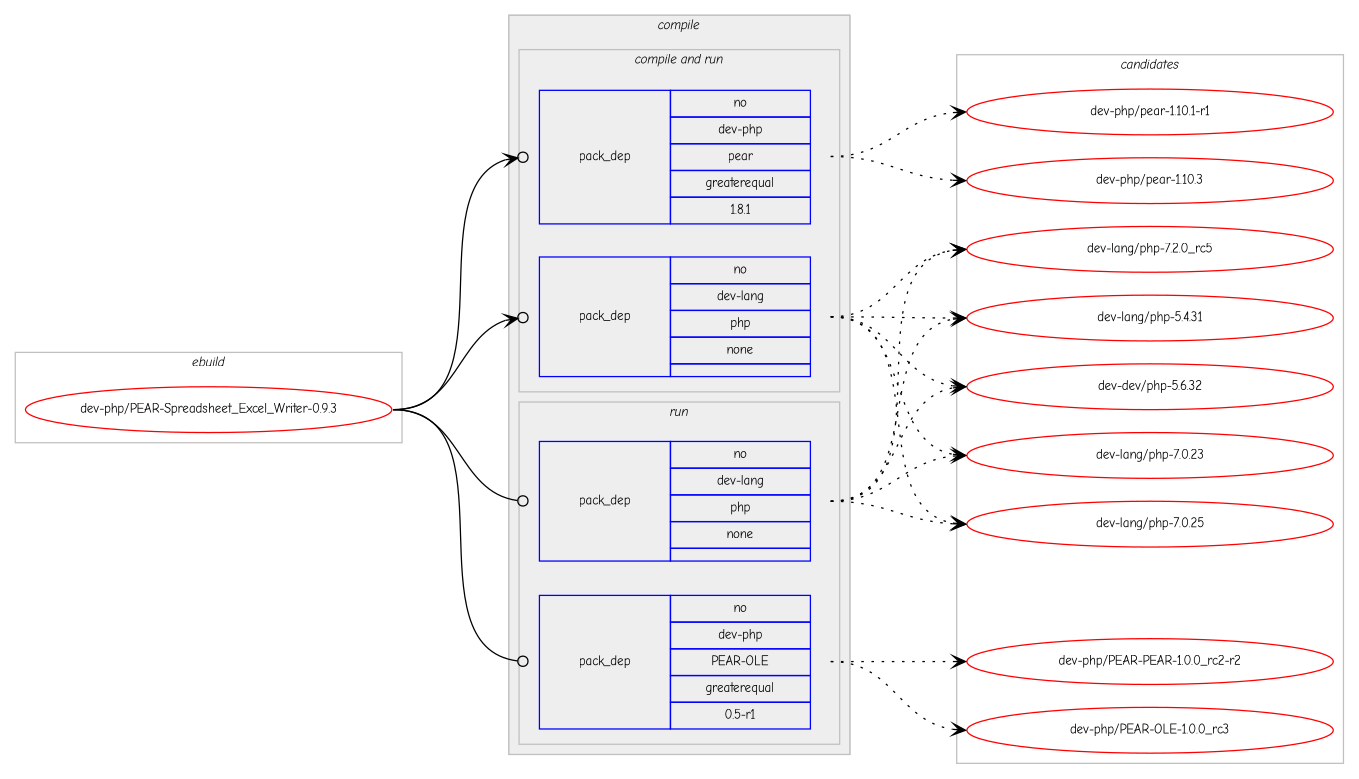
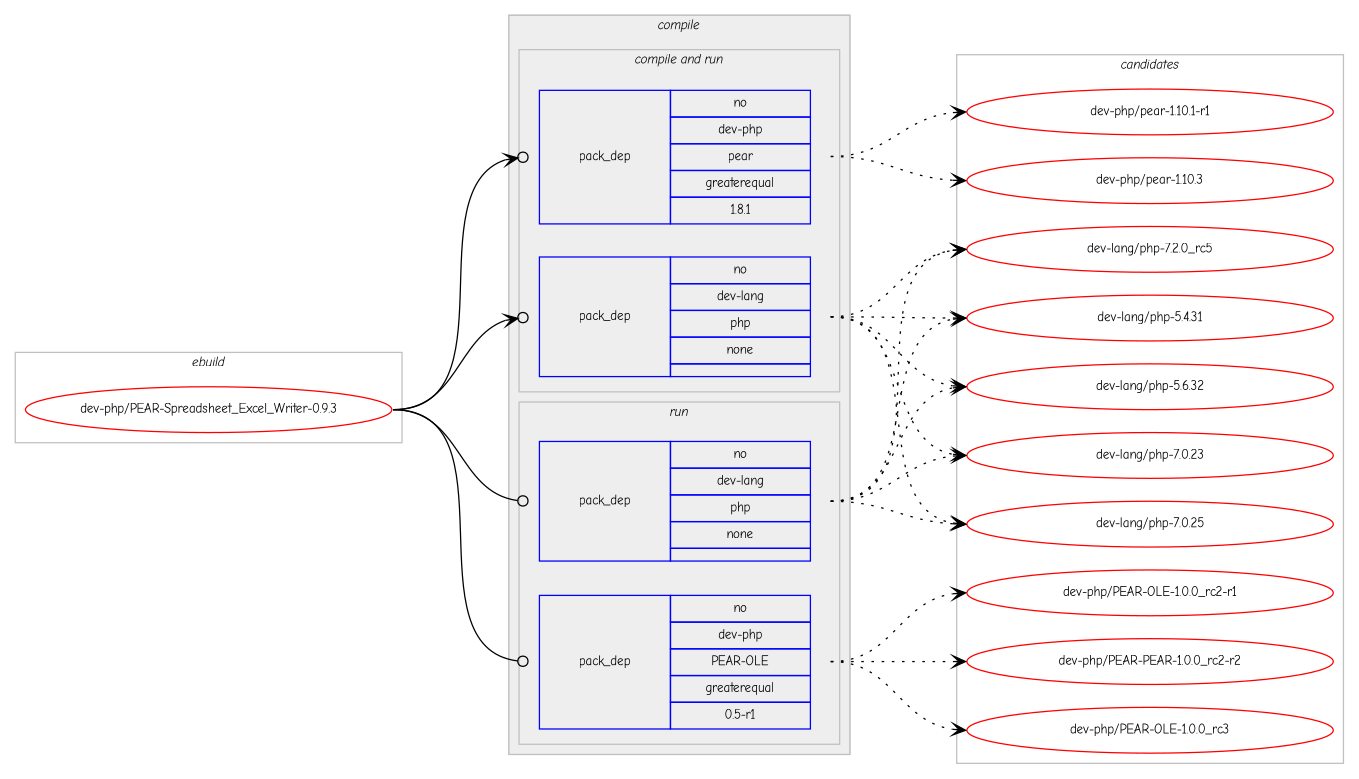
node "dev-dev/php-5.6.32": label "dev-dev/php-5.6.32" -> "dev-lang/php-5.6.32"
node "dev-php/PEAR-OLE-1.0.0_rc2-r1": added
